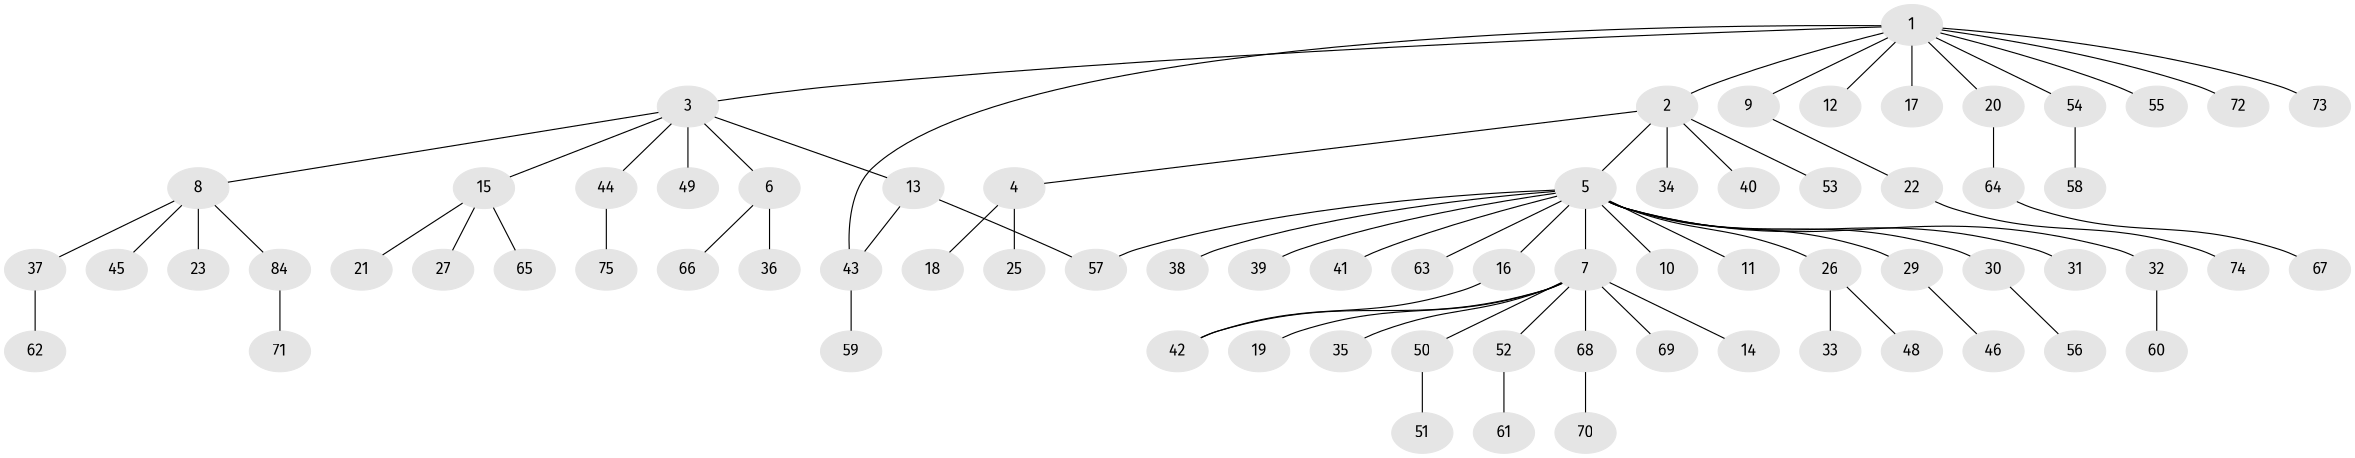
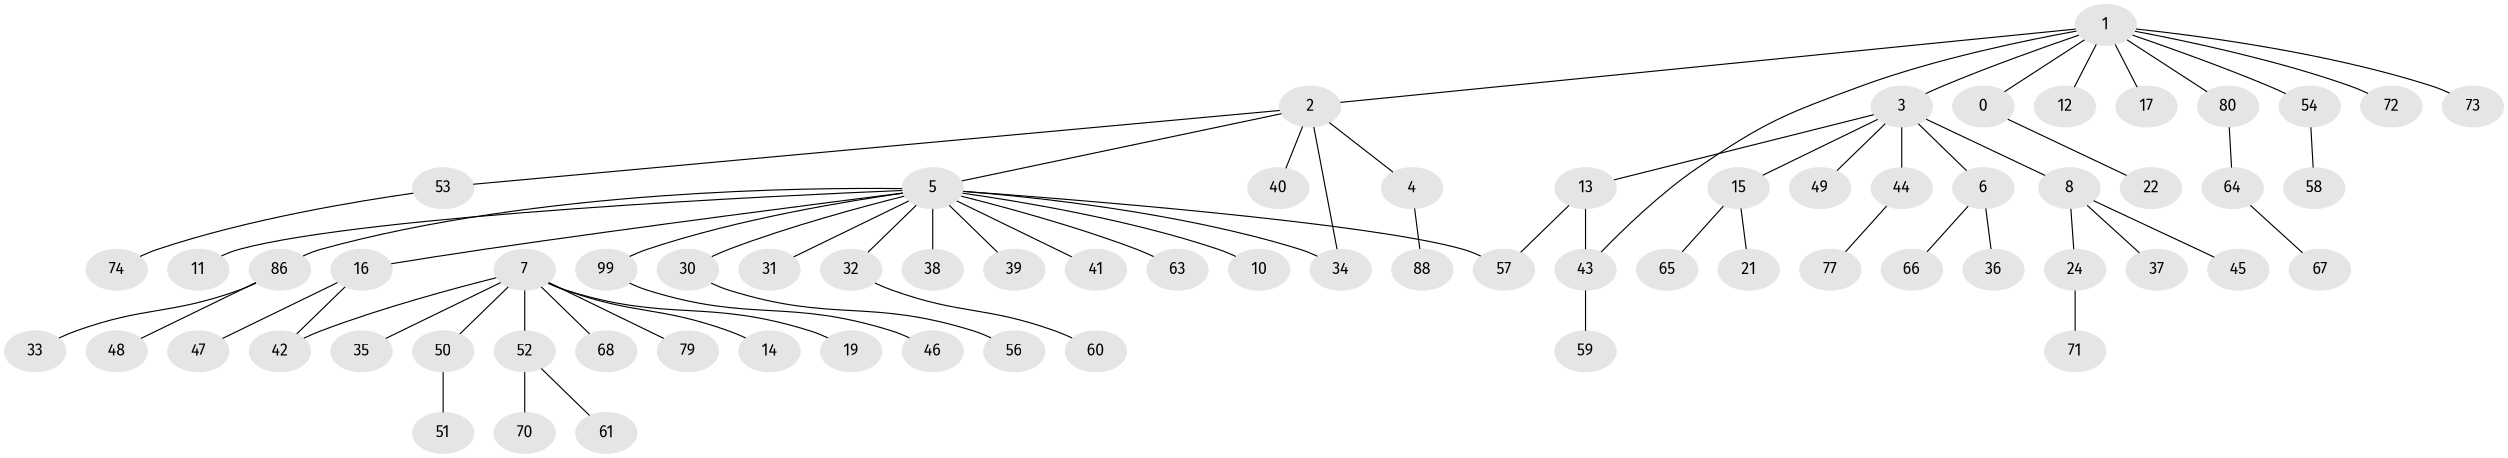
node "9": label "9" -> "0"
node "20": label "20" -> "80"
node "55": removed
edge "5" -- "7": now "5" -- "34"
edge "22" -- "74": now "53" -- "74"
node "23": removed
node "84": label "84" -> "24"
node "27": removed
node "75": label "75" -> "77"
node "18": label "18" -> "88"
node "25": removed
node "26": label "26" -> "86"
node "29": label "29" -> "99"
node "62": removed
node "47": added
node "69": label "69" -> "79"
edge "68" -- "70": now "52" -- "70"
